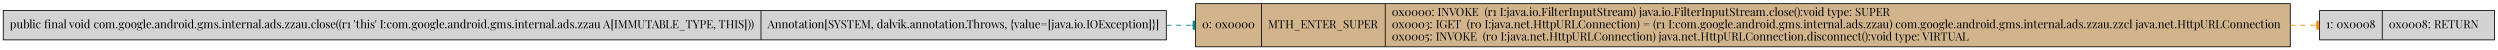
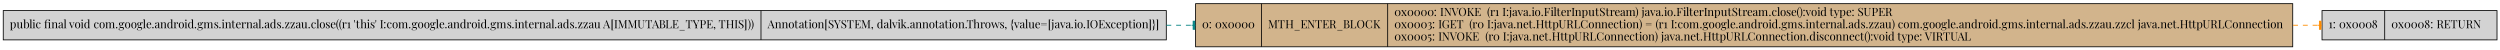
node "0: 0x0000": text "MTH_ENTER_SUPER" -> "MTH_ENTER_BLOCK"
